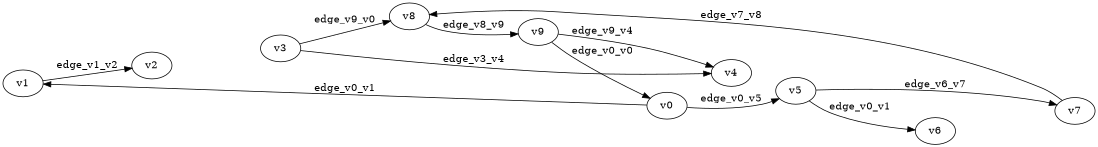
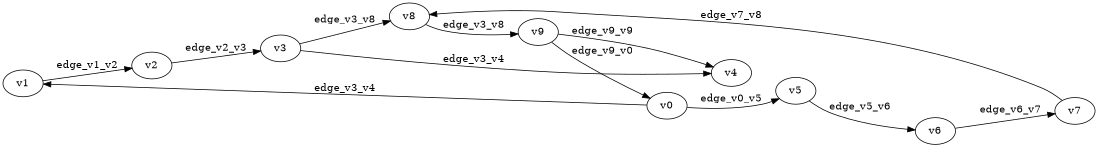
edge "v3" -> "v8": label "edge_v9_v0" -> "edge_v3_v8"
edge "v8" -> "v9": label "edge_v8_v9" -> "edge_v3_v8"
edge "v9" -> "v4": label "edge_v9_v4" -> "edge_v9_v9"
edge "v9" -> "v0": label "edge_v0_v0" -> "edge_v9_v0"
edge "v2" -> "v3": added, label "edge_v2_v3"
edge "v0" -> "v1": label "edge_v0_v1" -> "edge_v3_v4"
edge "v5" -> "v7": now "v6" -> "v7"
edge "v5" -> "v6": label "edge_v0_v1" -> "edge_v5_v6"
